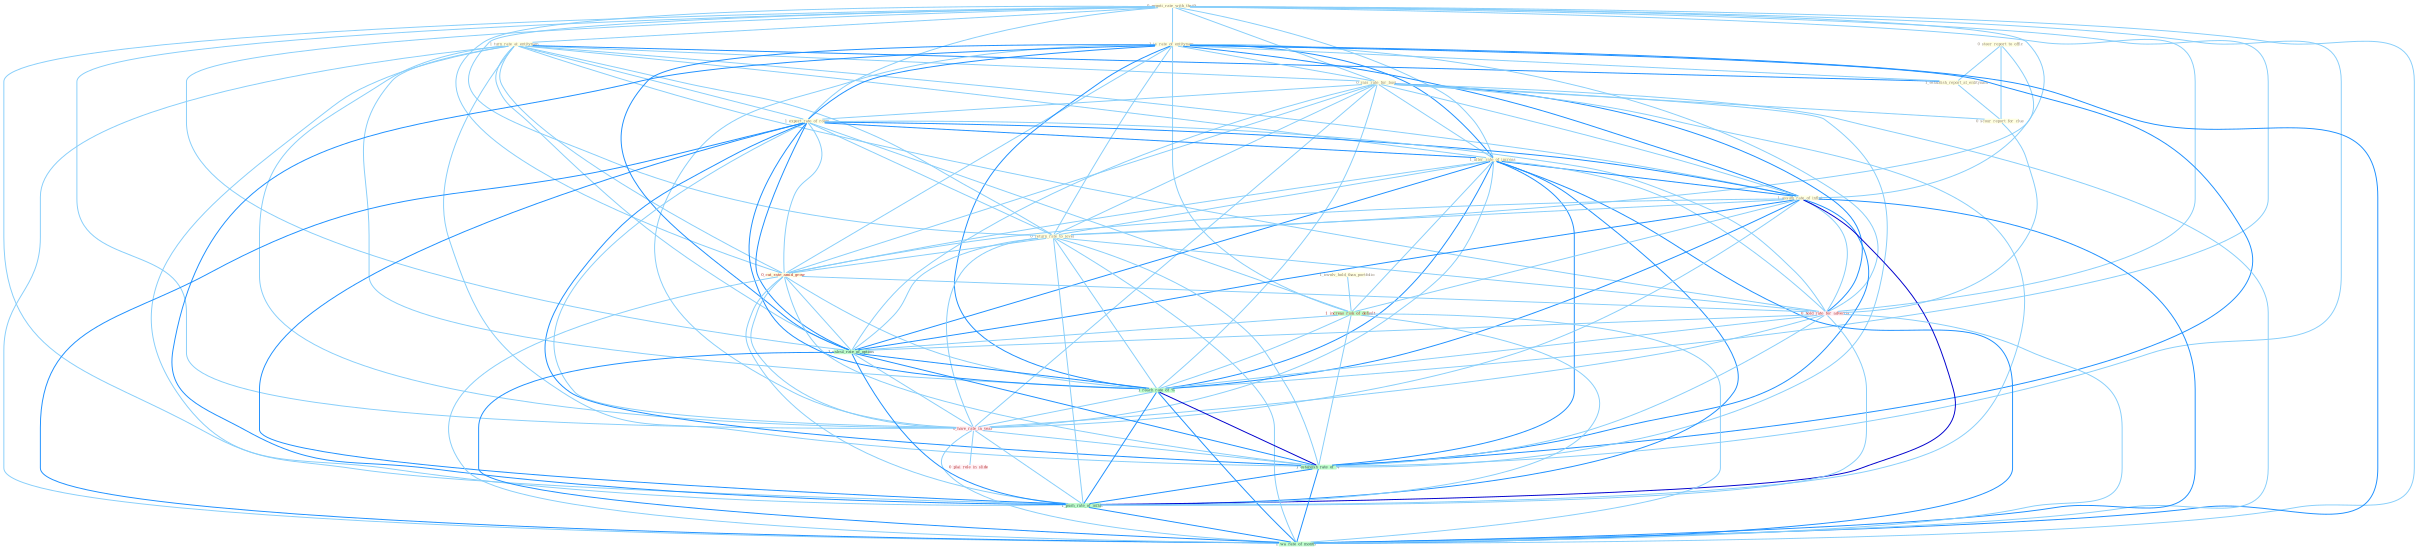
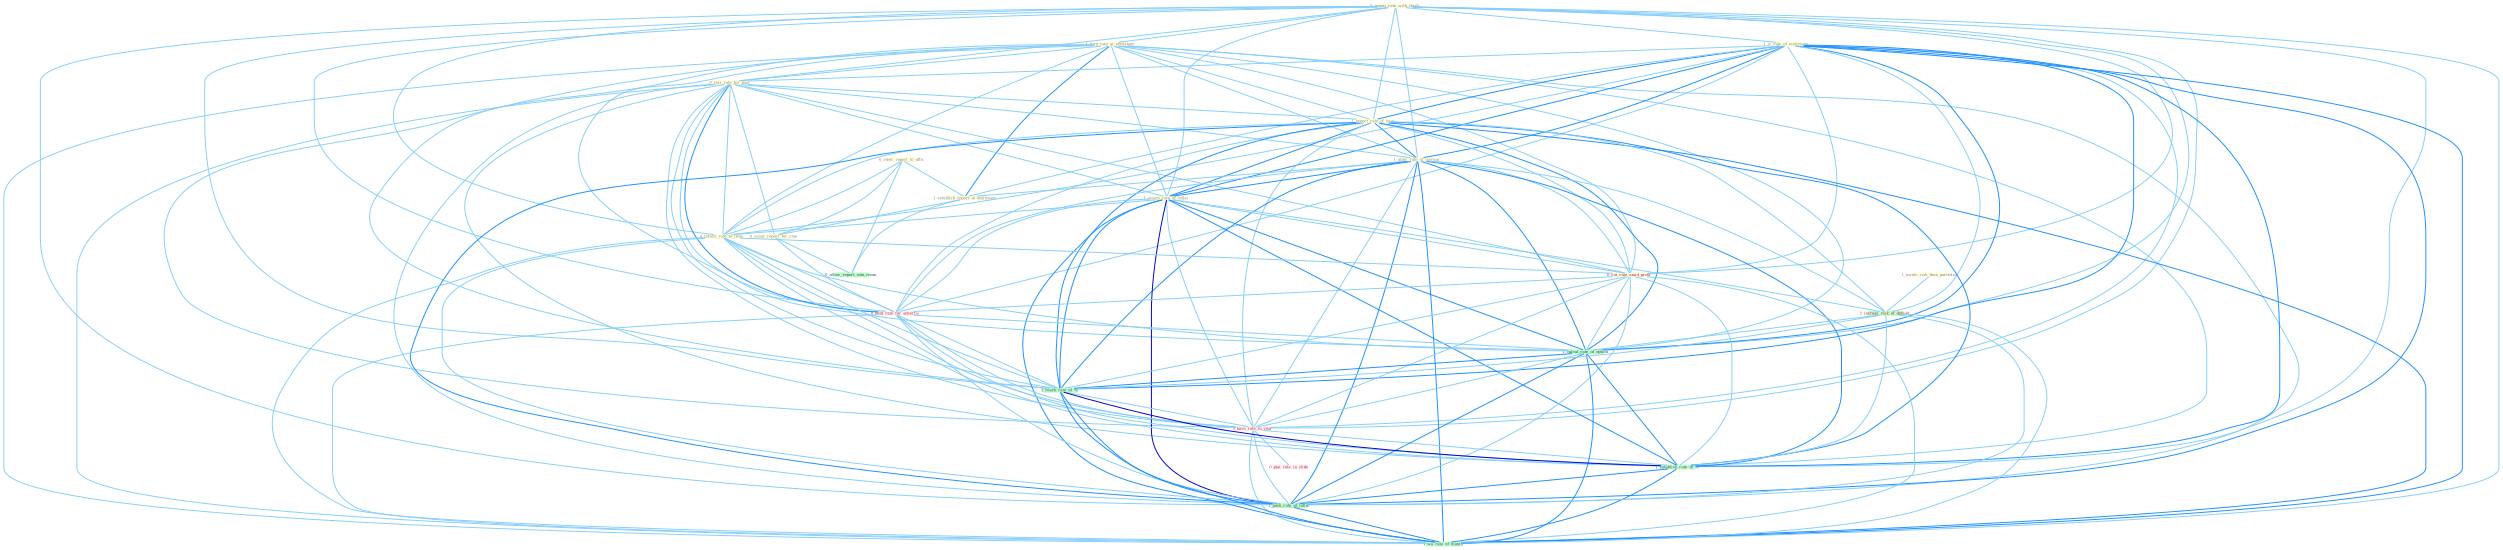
node "1_expect_rate_of_room": label "1_expect_rate_of_room" -> "1_expect_rate_of_loan"
edge "1_alter_rate_of_increas" -- "0_return_rate_to_level": now "1_alter_rate_of_increas" -- "1_establish_report_at_entitynam"
node "0_allow_report_into_room": added
node "1_involv_hold_than_portfolio": label "1_involv_hold_than_portfolio" -> "1_involv_risk_than_portfolio"
